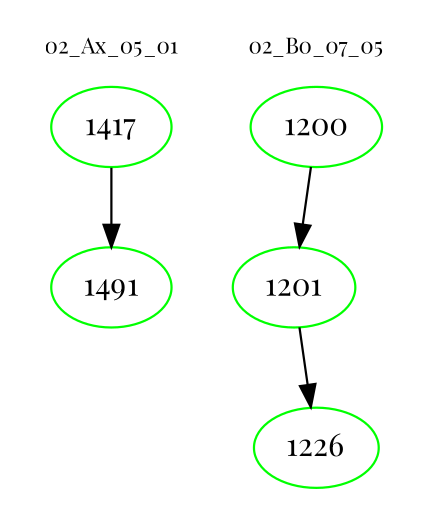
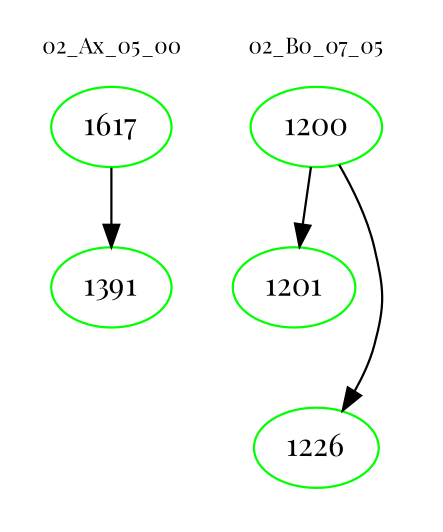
cluster "02_Ax_05_01": label "02_Ax_05_01" -> "02_Ax_05_00"
node "1417": label "1417" -> "1617"
node "1491": label "1491" -> "1391"
edge "1201" -> "1226": now "1200" -> "1226"
